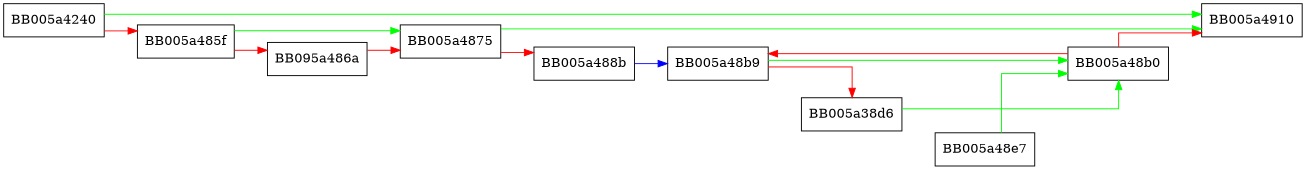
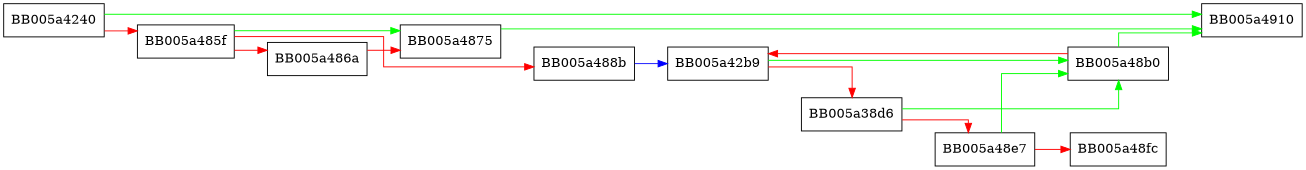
edge "BB005a48b0" -> "BB005a4910": color red -> green
edge "BB005a4875" -> "BB005a488b": now "BB005a485f" -> "BB005a488b"
node "BB095a486a": label "BB095a486a" -> "BB005a486a"
node "BB005a48b9": label "BB005a48b9" -> "BB005a42b9"
edge "BB005a38d6" -> "BB005a48e7": added
node "BB005a48fc": added
